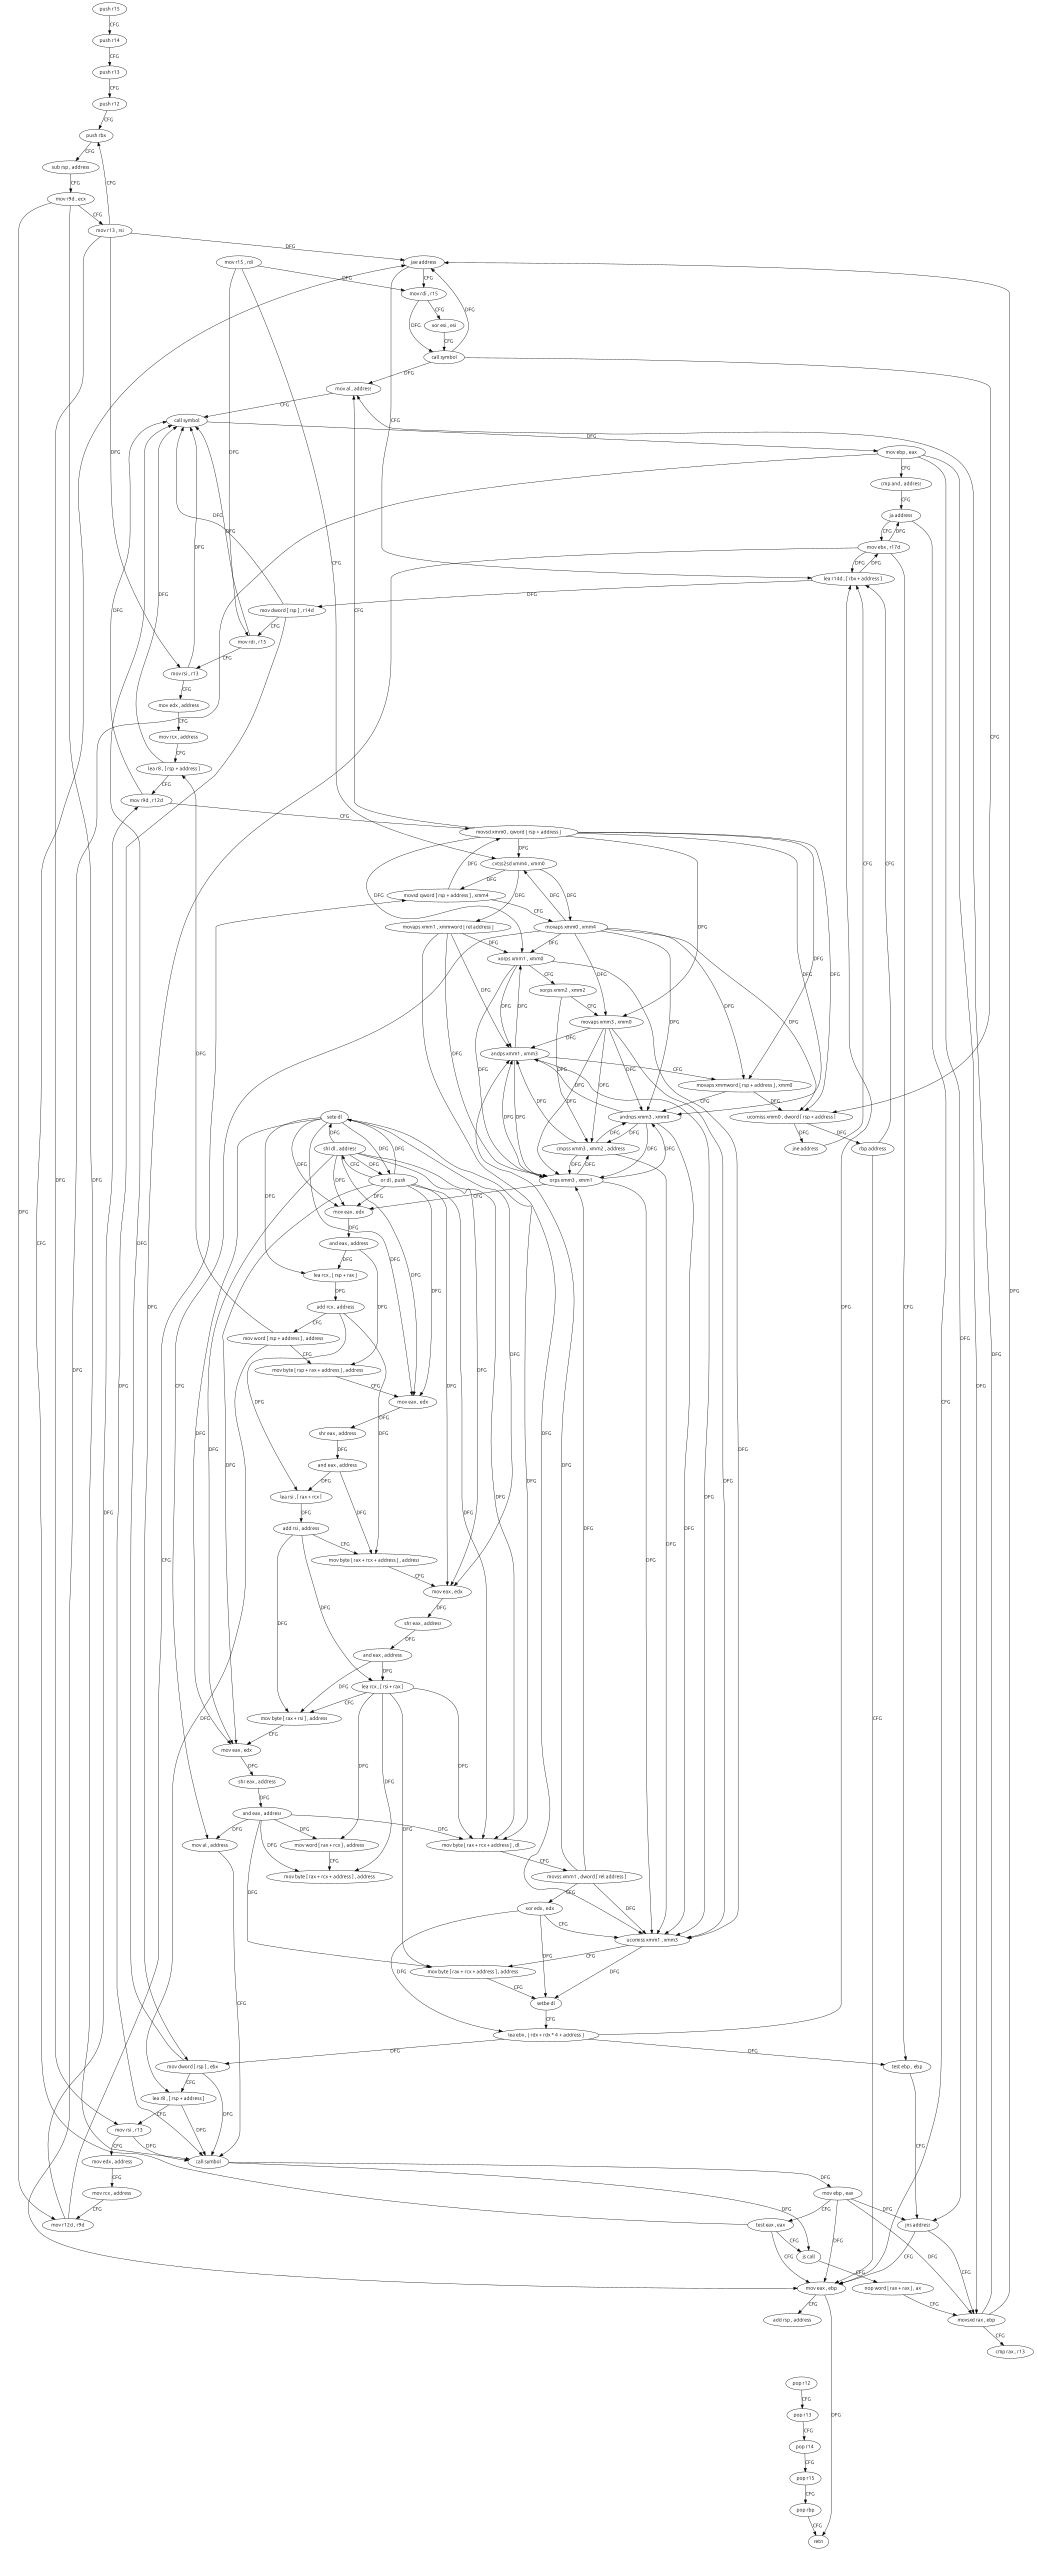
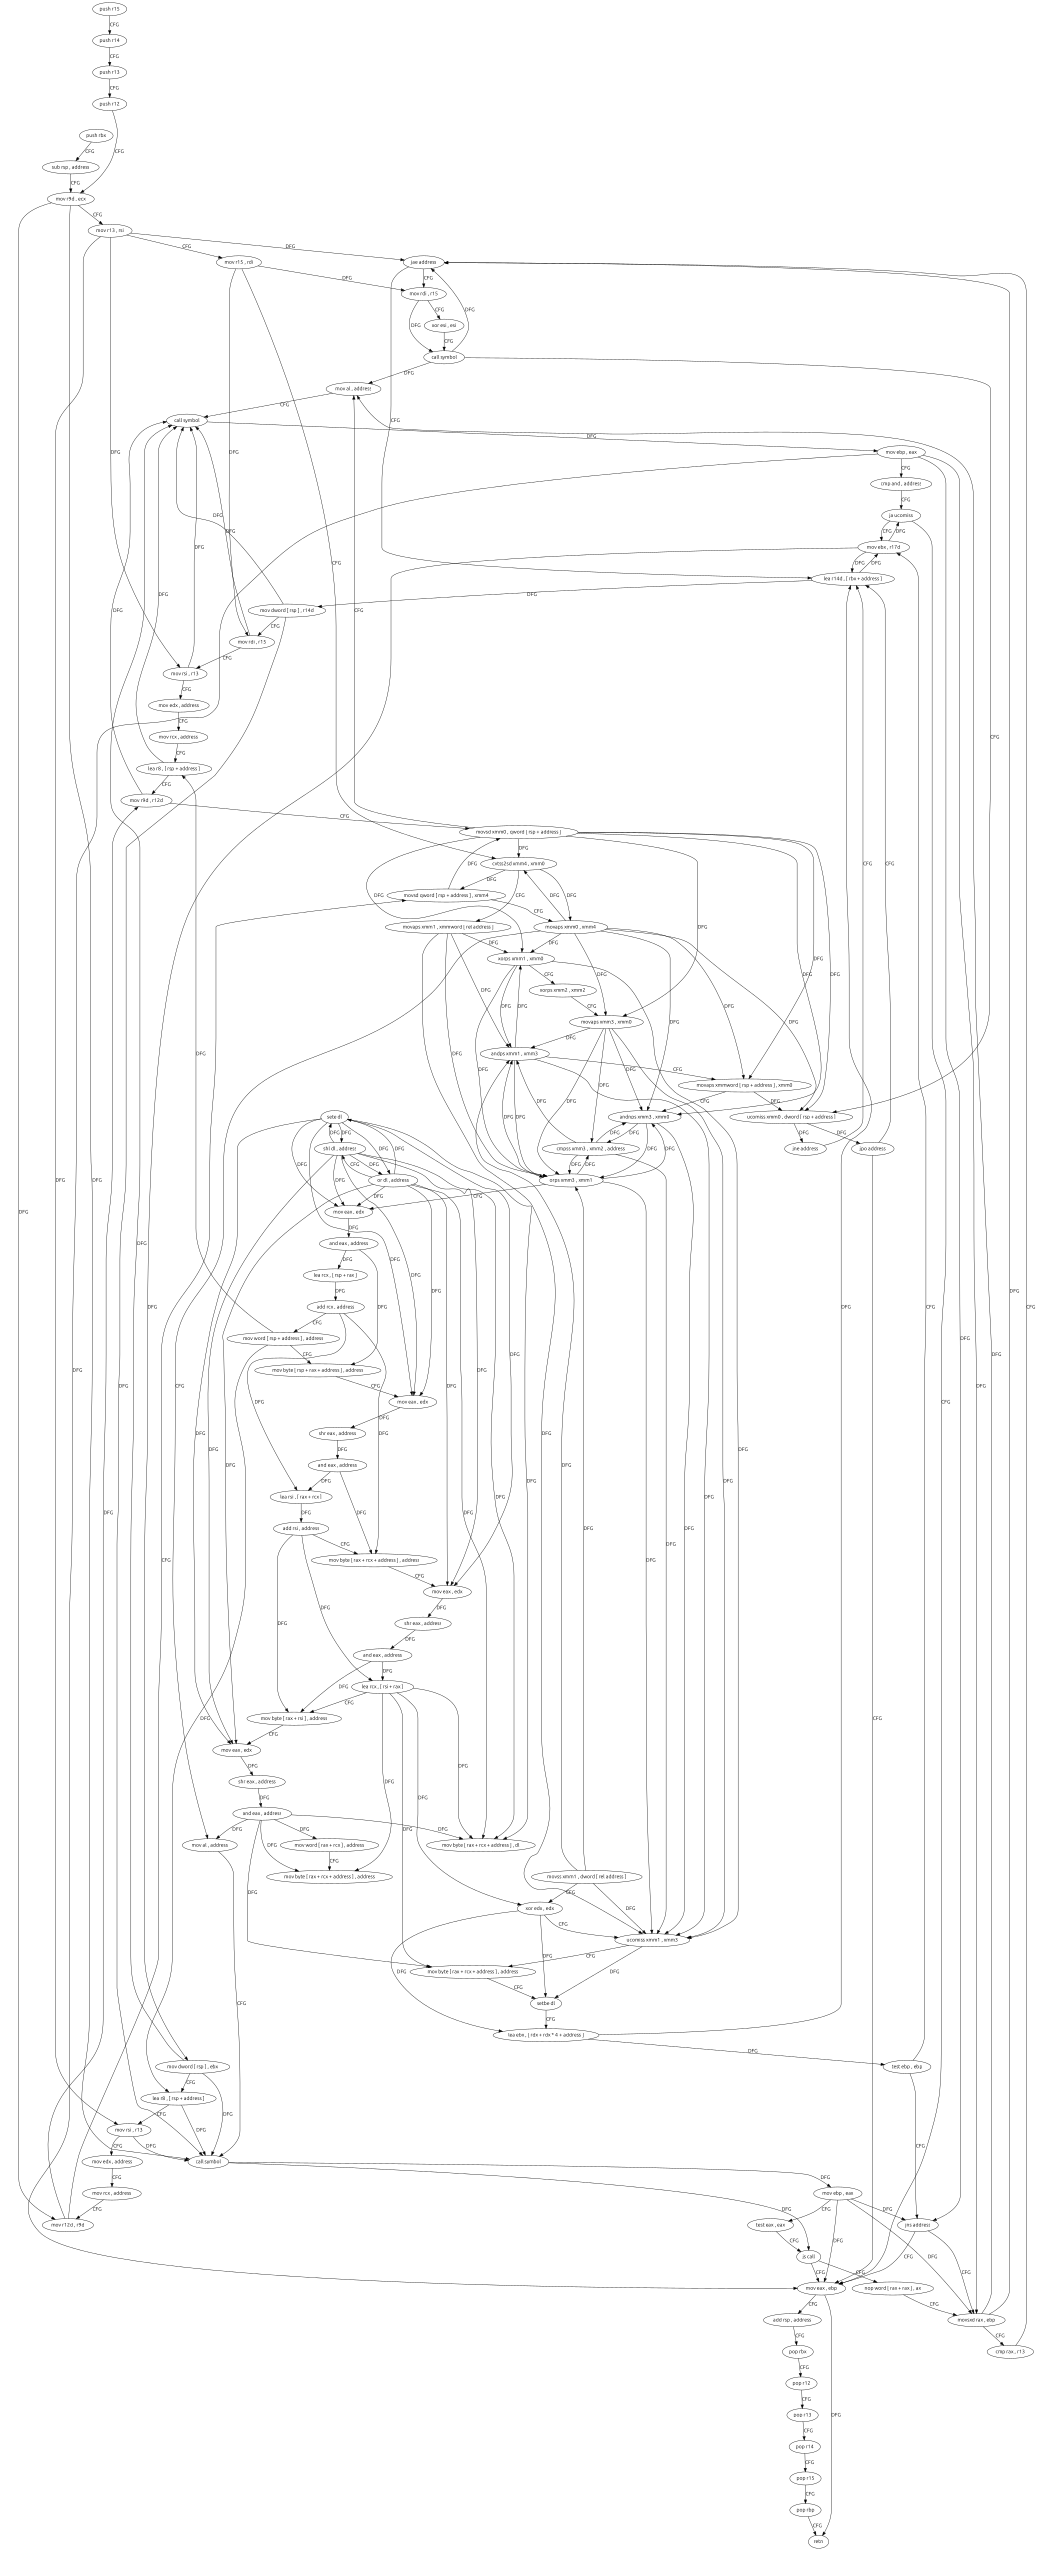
edge "push r12" -> "push rbx": now "push r12" -> "mov r9d , ecx"
edge "mov r13 , rsi" -> "push rbx": now "mov r13 , rsi" -> "mov r15 , rdi"
node "ja address": label "ja address" -> "ja ucomiss"
edge "cvtss2sd xmm4 , xmm0" -> "movaps xmm1 , xmmword [ rel address ]": label "DFG" -> "CFG"
edge "xorps xmm2 , xmm2" -> "cmpss xmm3 , xmm2 , address": removed, label "DFG"
edge "andnps xmm3 , xmm0" -> "andps xmm1 , xmm3": removed, label "DFG"
node "rbp address": label "rbp address" -> "jpo address"
node "or dl , push": label "or dl , push" -> "or dl , address"
edge "sete dl" -> "lea rcx , [ rsp + rax ]": now "sete dl" -> "shl dl , address"
edge "mov ebx , r17d" -> "test ebp , ebp": reversed
edge "test eax , eax" -> "jae address": now "cmp rax , r13" -> "jae address"
edge "lea rcx , [ rsi + rax ]" -> "mov word [ rax + rcx ] , address": now "lea rcx , [ rsi + rax ]" -> "xor edx , edx"
edge "mov byte [ rax + rcx + address ] , dl" -> "movss xmm1 , dword [ rel address ]": removed, label "CFG"
edge "lea ebx , [ rdx + rdx * 4 + address ]" -> "mov dword [ rsp ] , ebx": removed, label "DFG"
edge "test eax , eax" -> "mov eax , ebp": now "js call" -> "mov eax , ebp"
node "pop rbx": added
